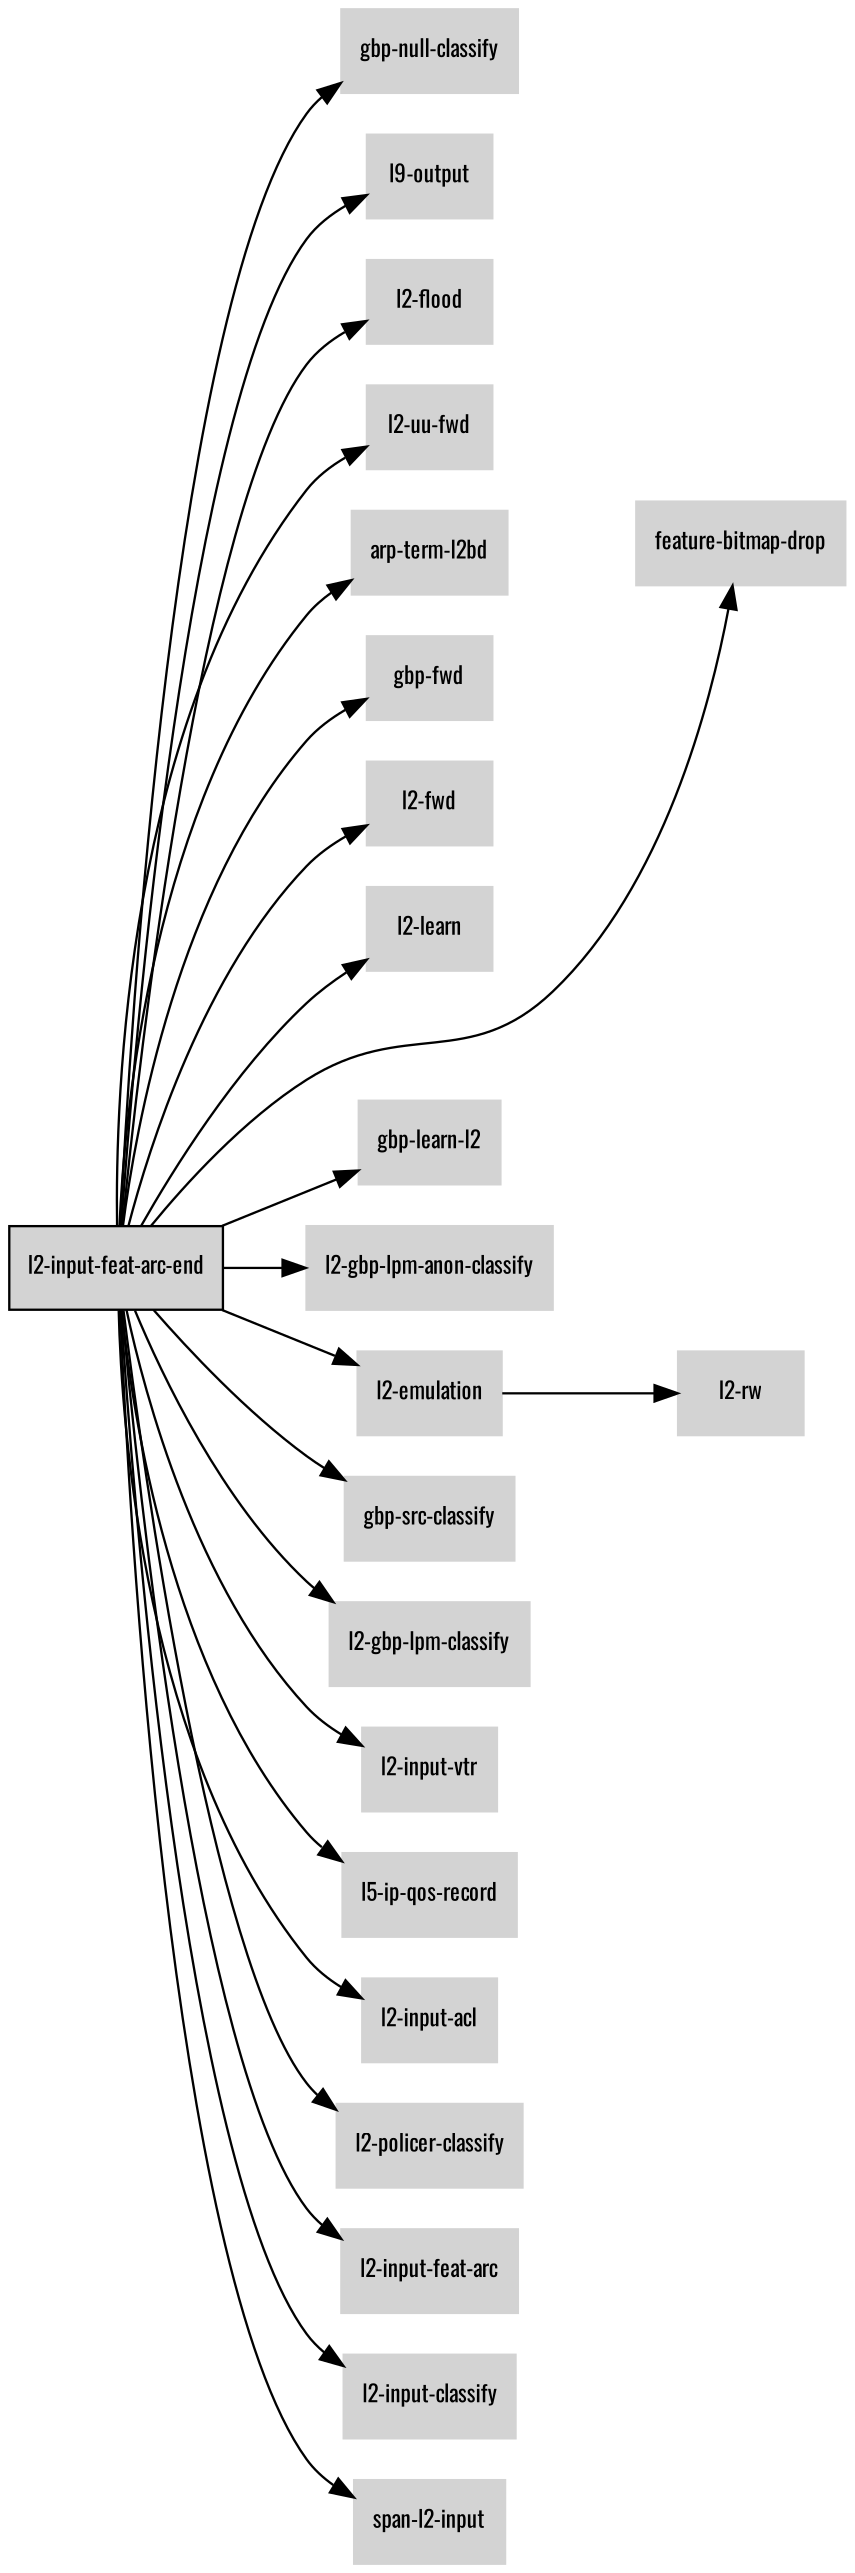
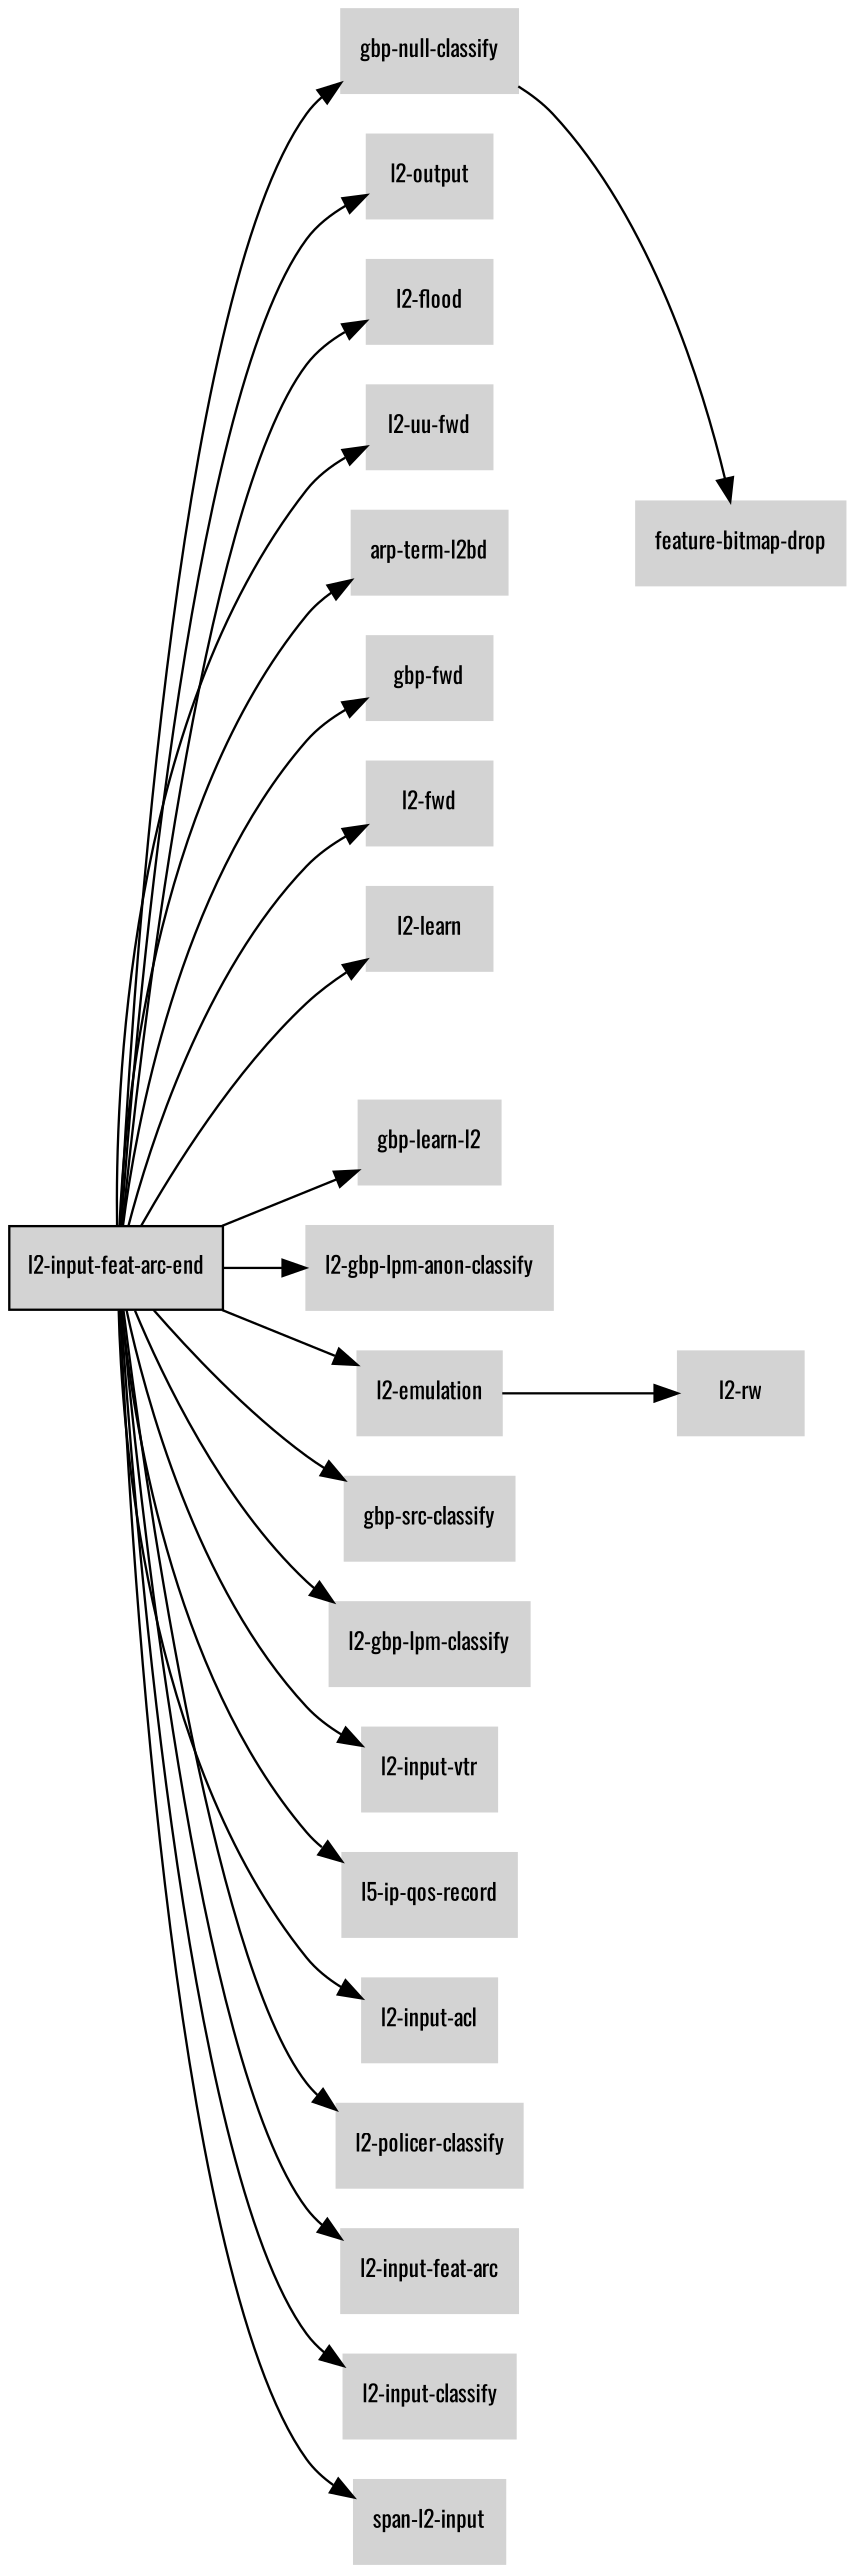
node "l9-output": label "l9-output" -> "l2-output"
edge "l2-input-feat-arc-end" -> "feature-bitmap-drop": now "gbp-null-classify" -> "feature-bitmap-drop"
